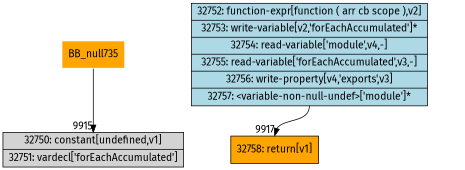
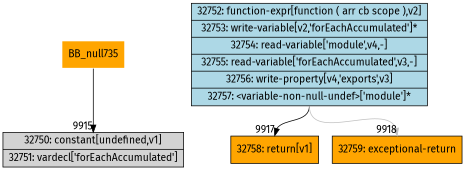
node "32759: exceptional-return": added
